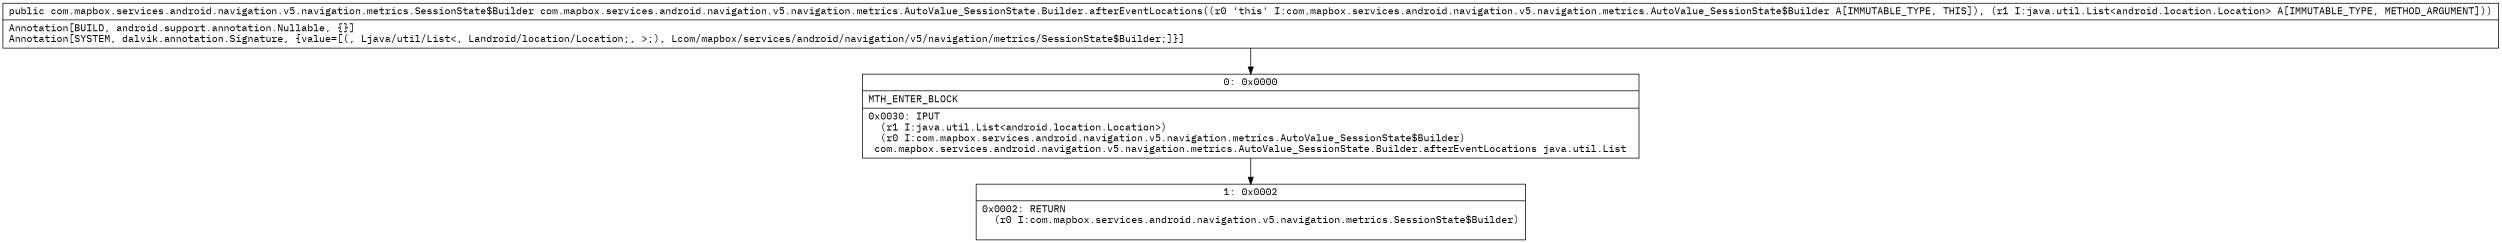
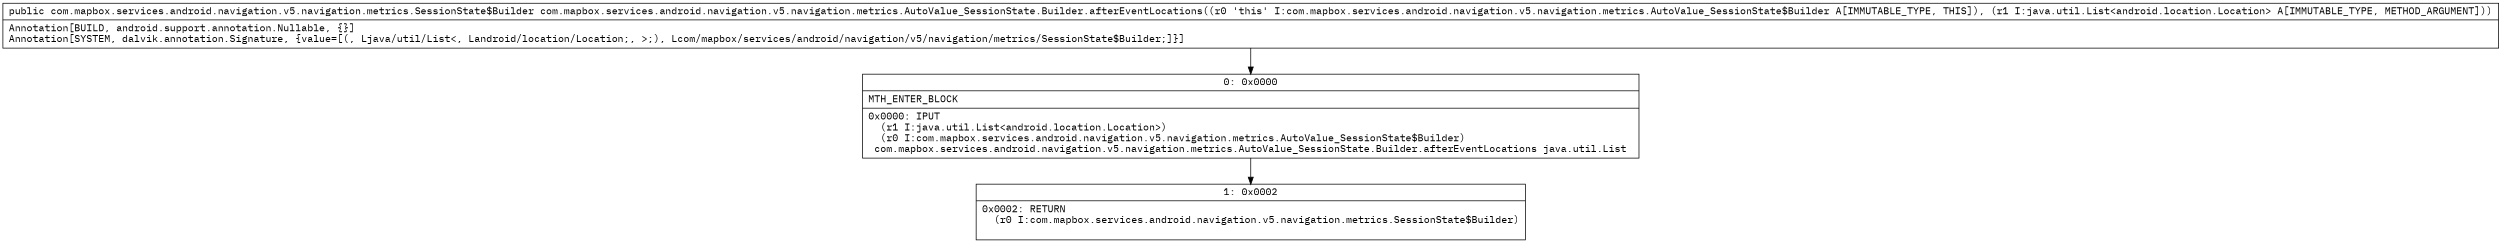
node "0: 0x0000": text "0x0030: IPUT" -> "0x0000: IPUT"
